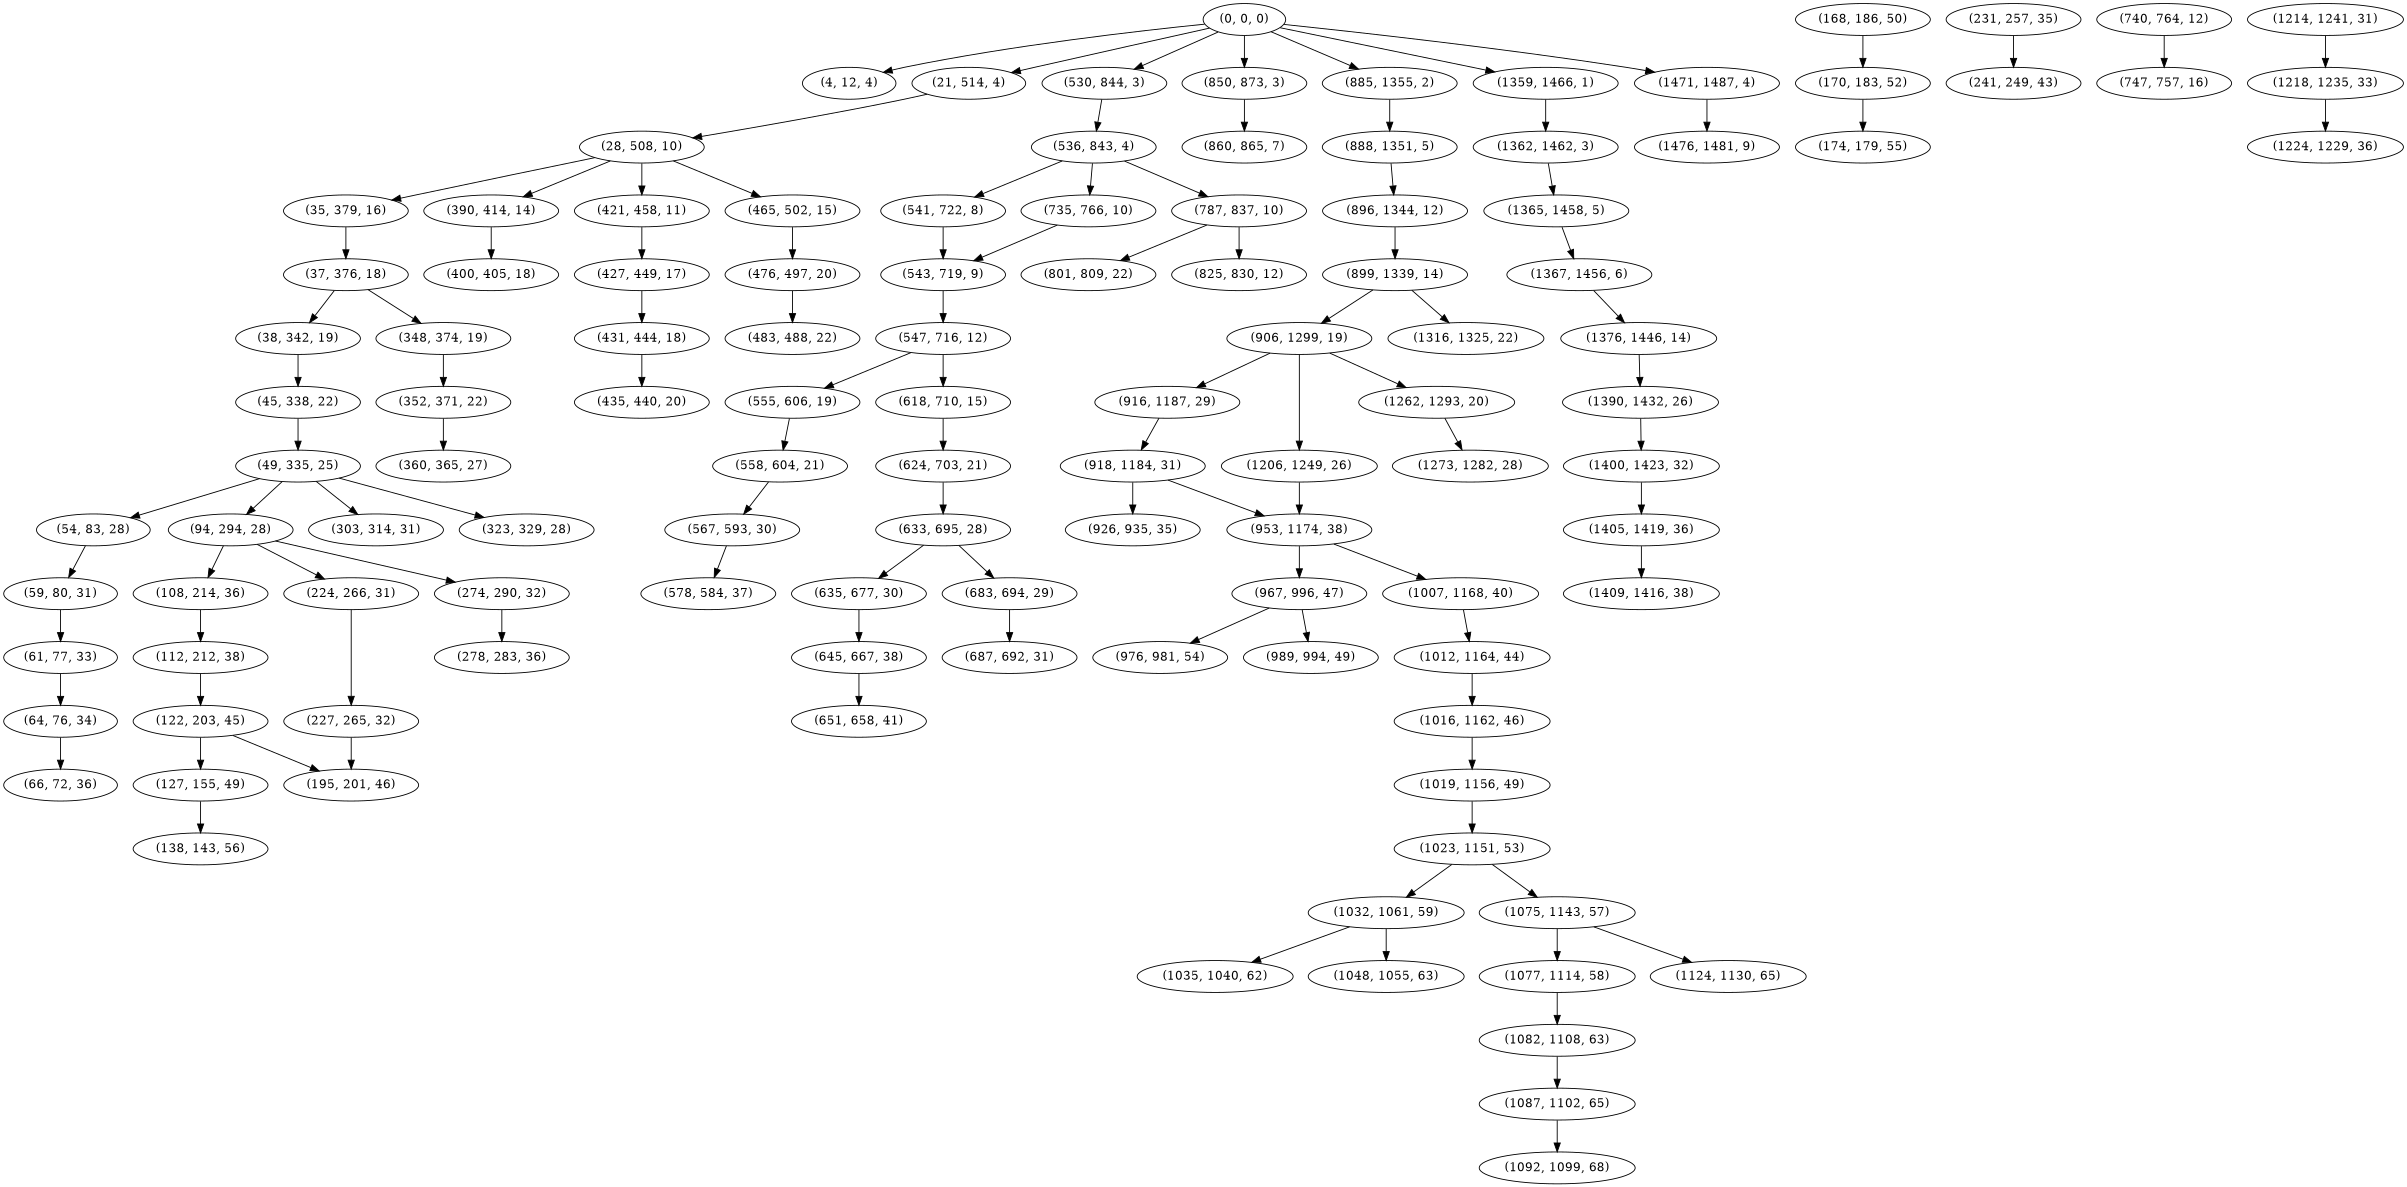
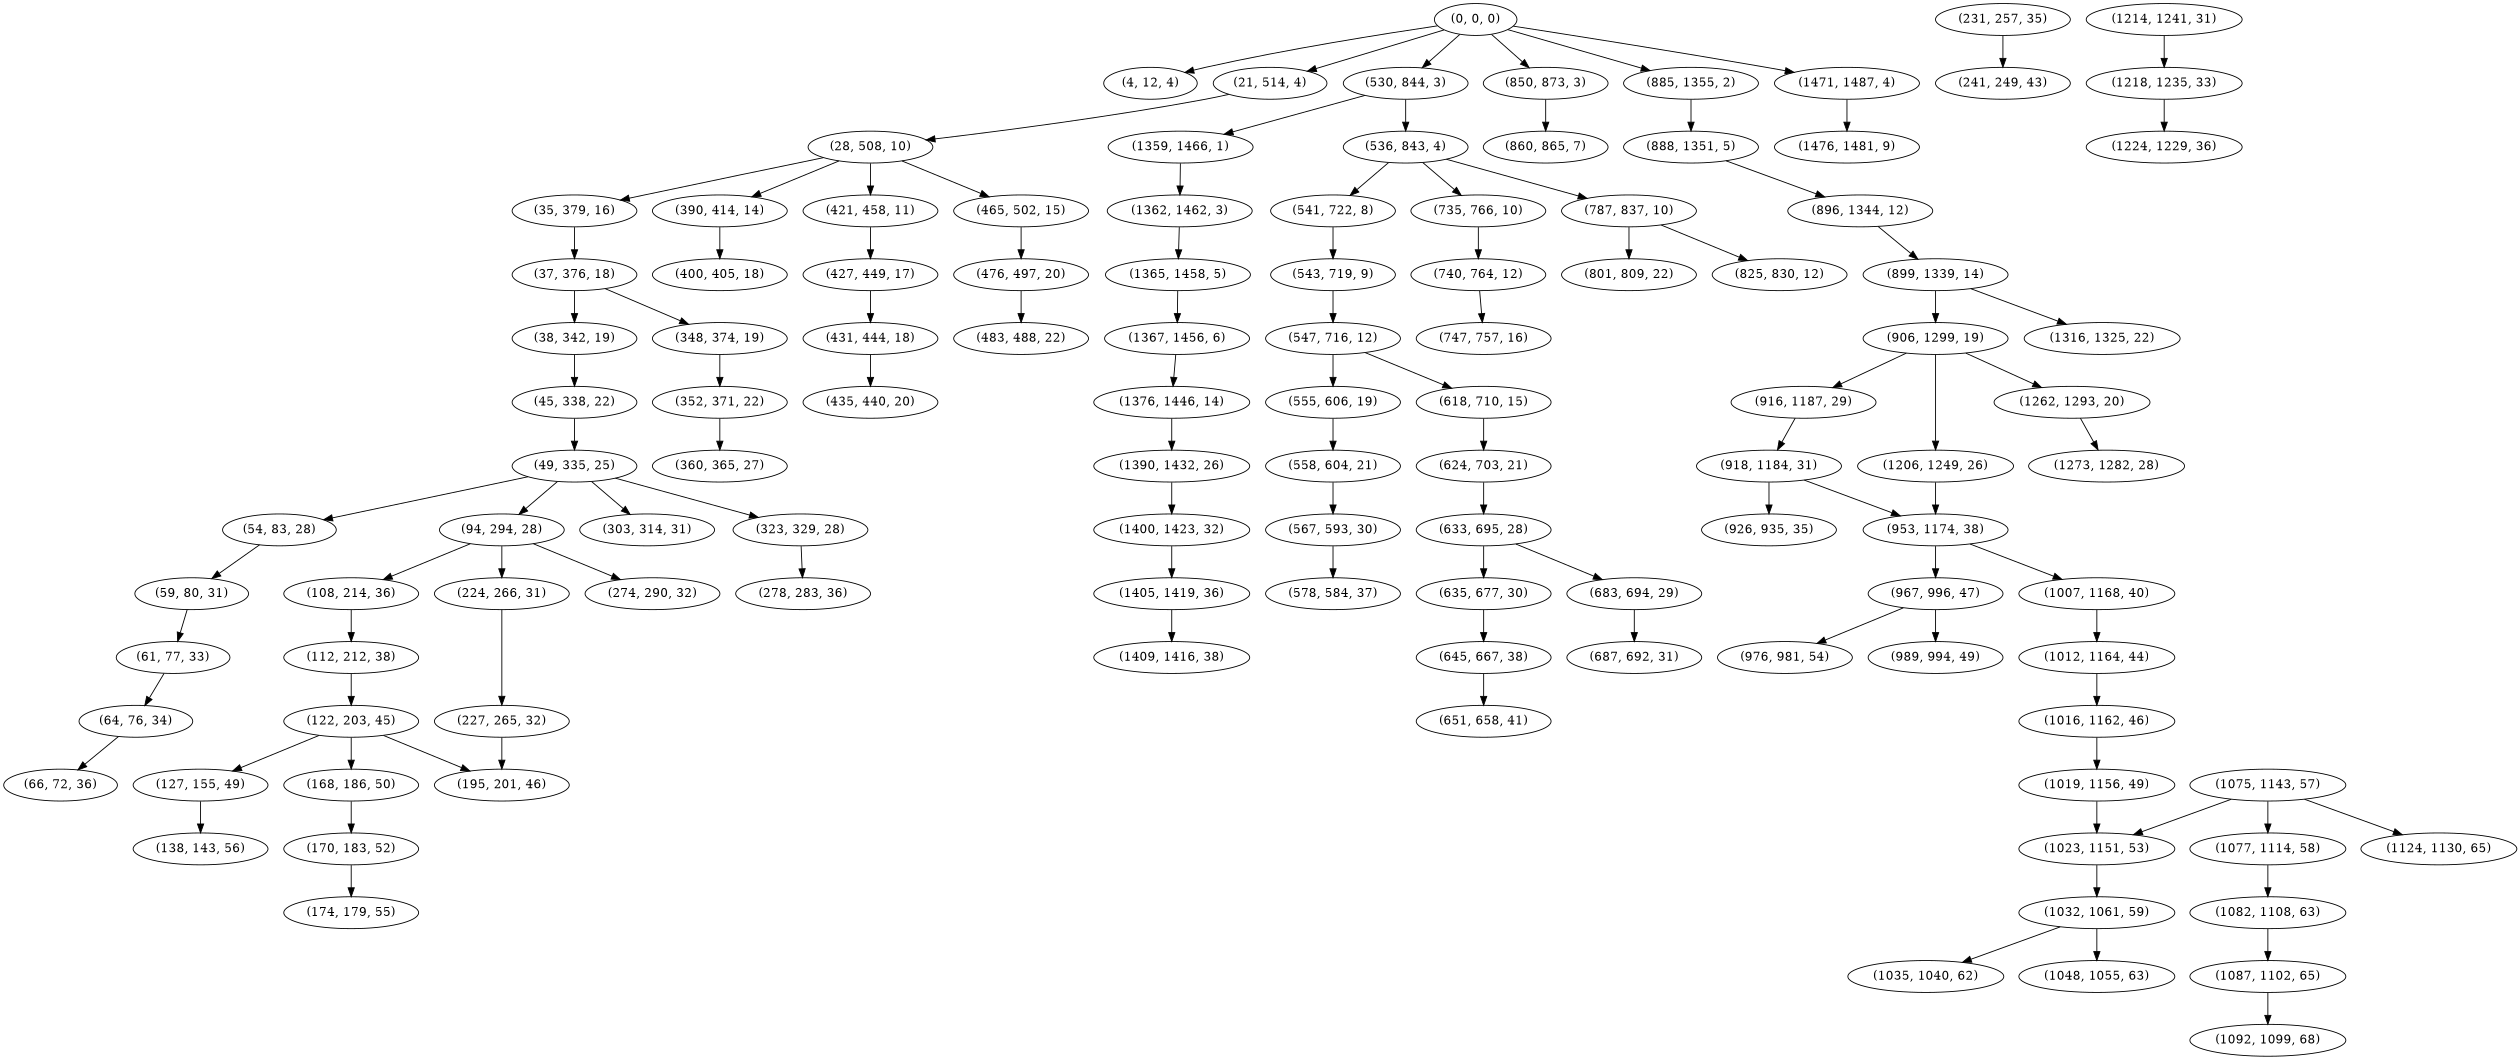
edge "(0, 0, 0)" -> "(1359, 1466, 1)": now "(530, 844, 3)" -> "(1359, 1466, 1)"
edge "(735, 766, 10)" -> "(543, 719, 9)": now "(735, 766, 10)" -> "(740, 764, 12)"
edge "(274, 290, 32)" -> "(278, 283, 36)": now "(323, 329, 28)" -> "(278, 283, 36)"
edge "(122, 203, 45)" -> "(168, 186, 50)": added
edge "(1023, 1151, 53)" -> "(1075, 1143, 57)": reversed
